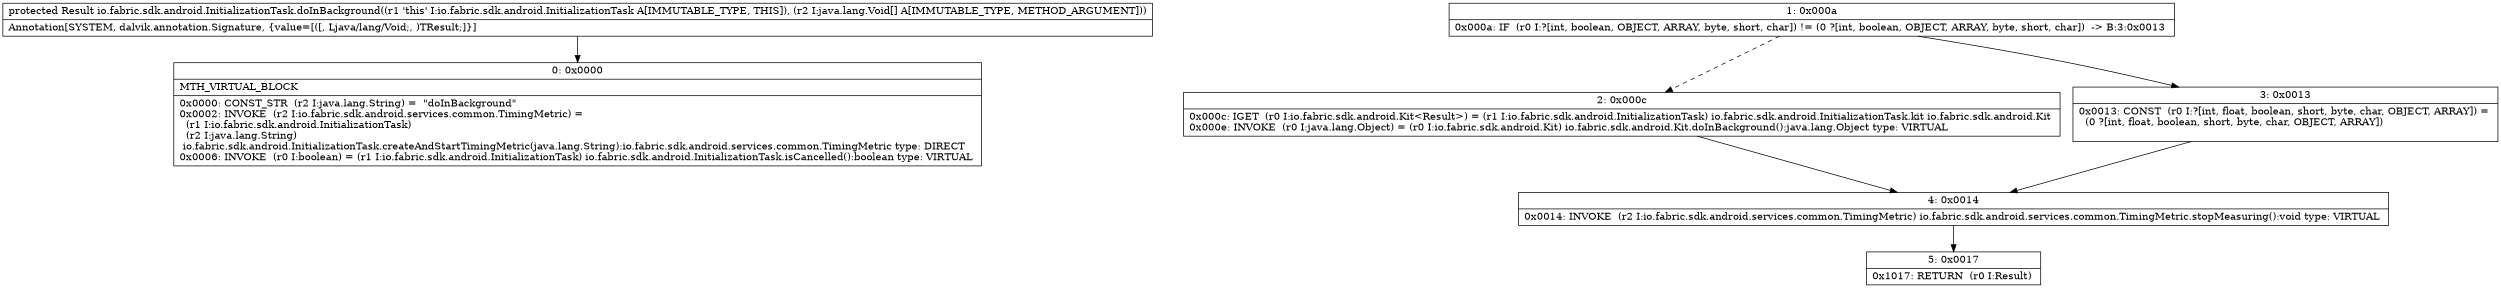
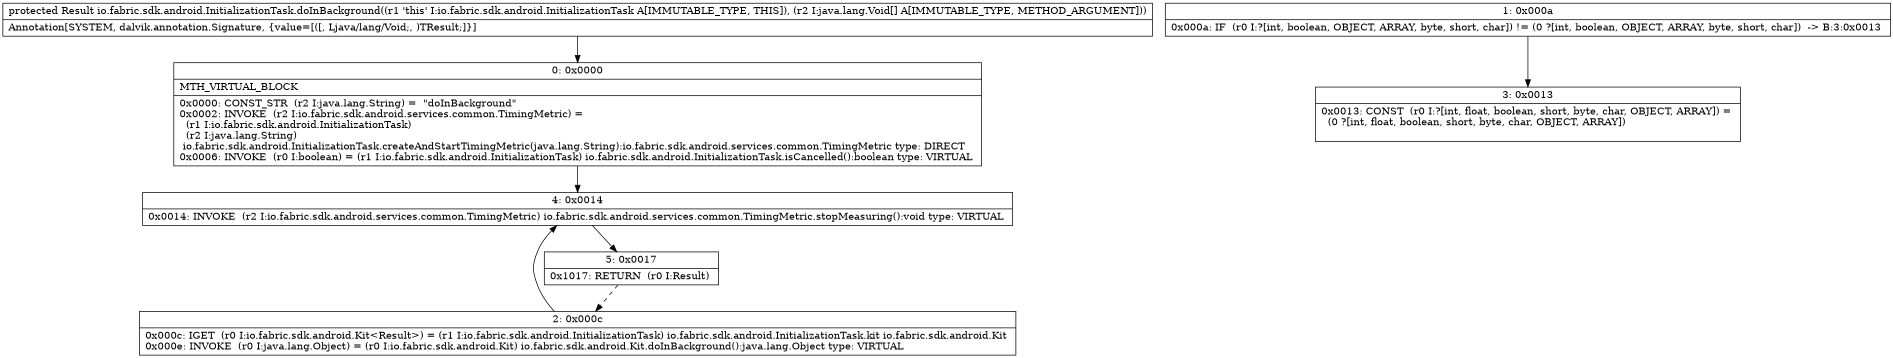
edge "1: 0x000a" -> "2: 0x000c": now "5: 0x0017" -> "2: 0x000c"
edge "3: 0x0013" -> "4: 0x0014": now "0: 0x0000" -> "4: 0x0014"
